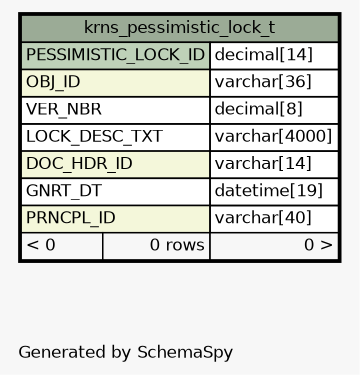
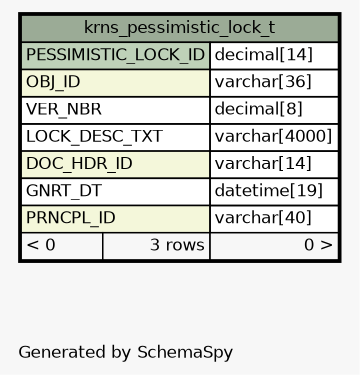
node "krns_pessimistic_lock_t": text "0 rows" -> "3 rows"
